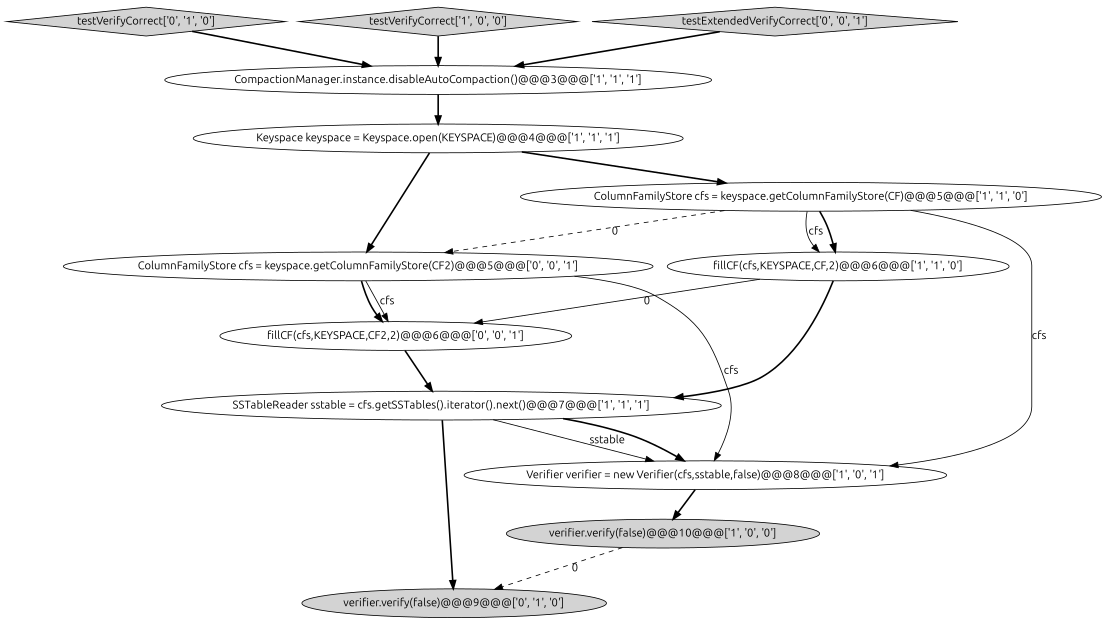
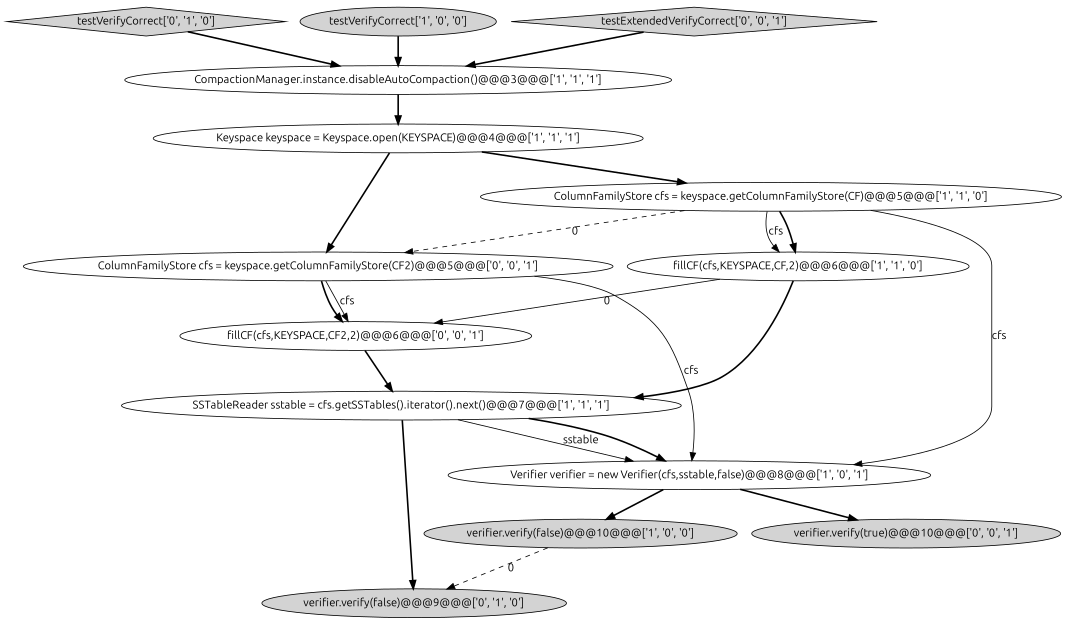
node "testVerifyCorrect['1', '0', '0']": shape diamond -> ellipse
node "verifier.verify(true)@@@10@@@['0', '0', '1']": added
